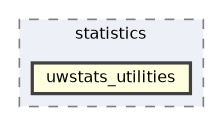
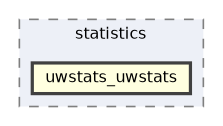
node "uwstats_utilities": label "uwstats_utilities" -> "uwstats_uwstats"
